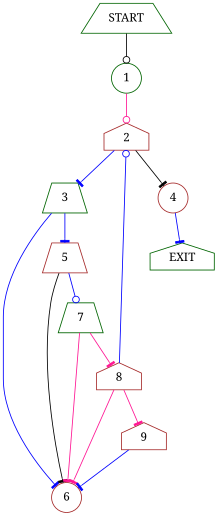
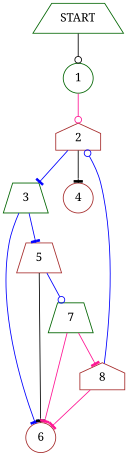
node "EXIT": removed
node "9": removed
